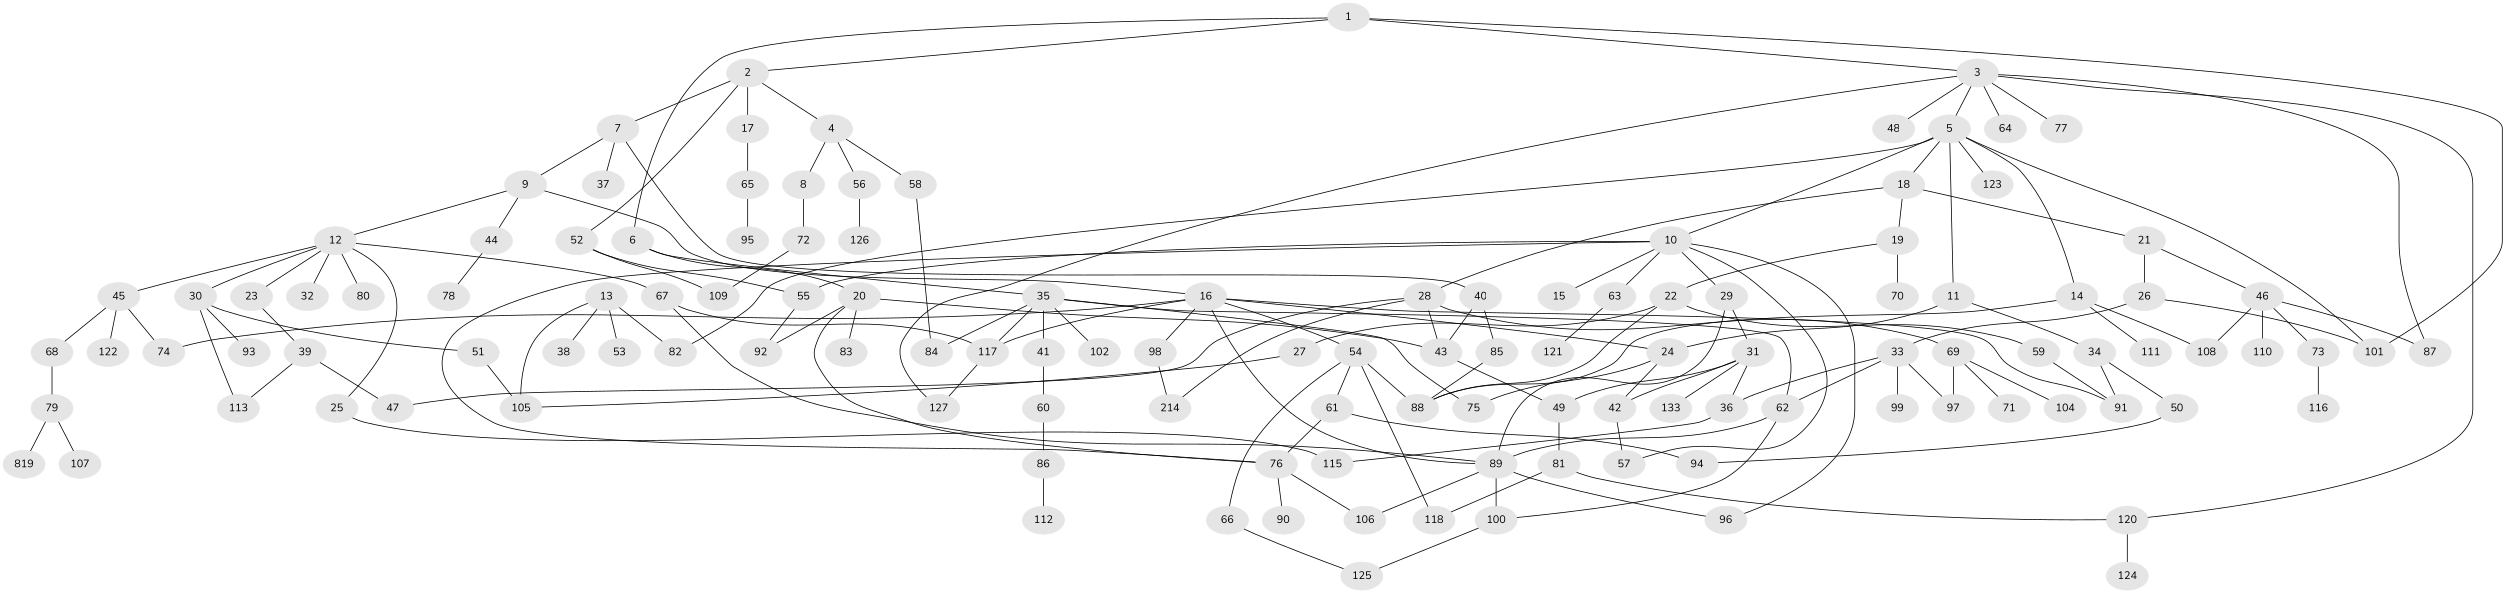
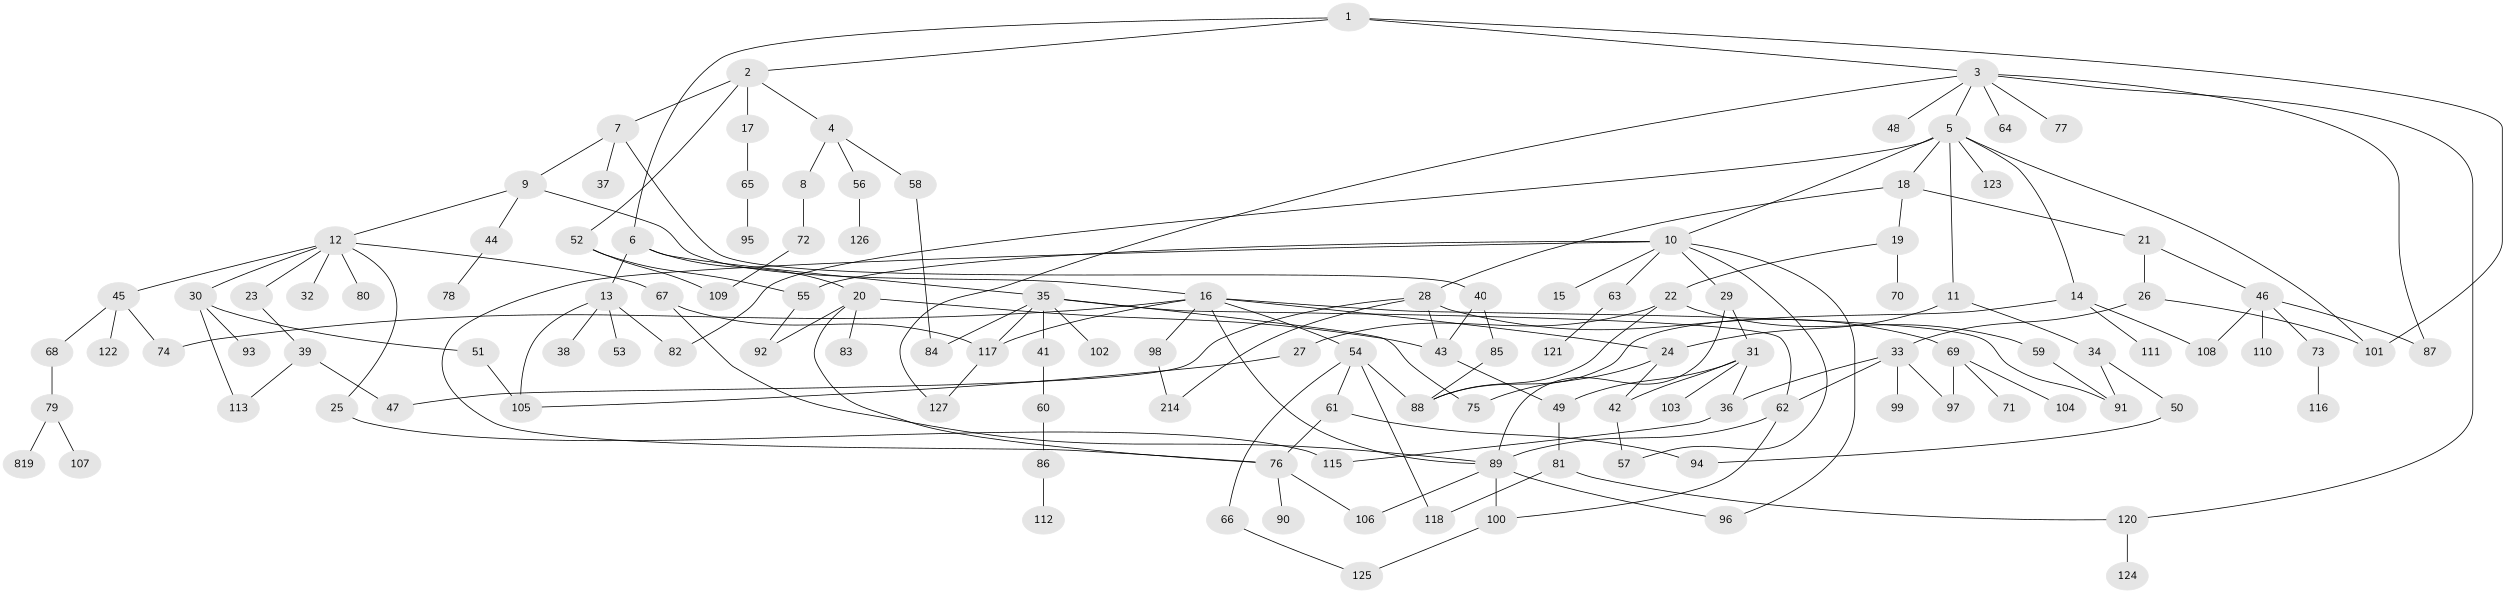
edge "6" -- "13": added
node "133": label "133" -> "103"
